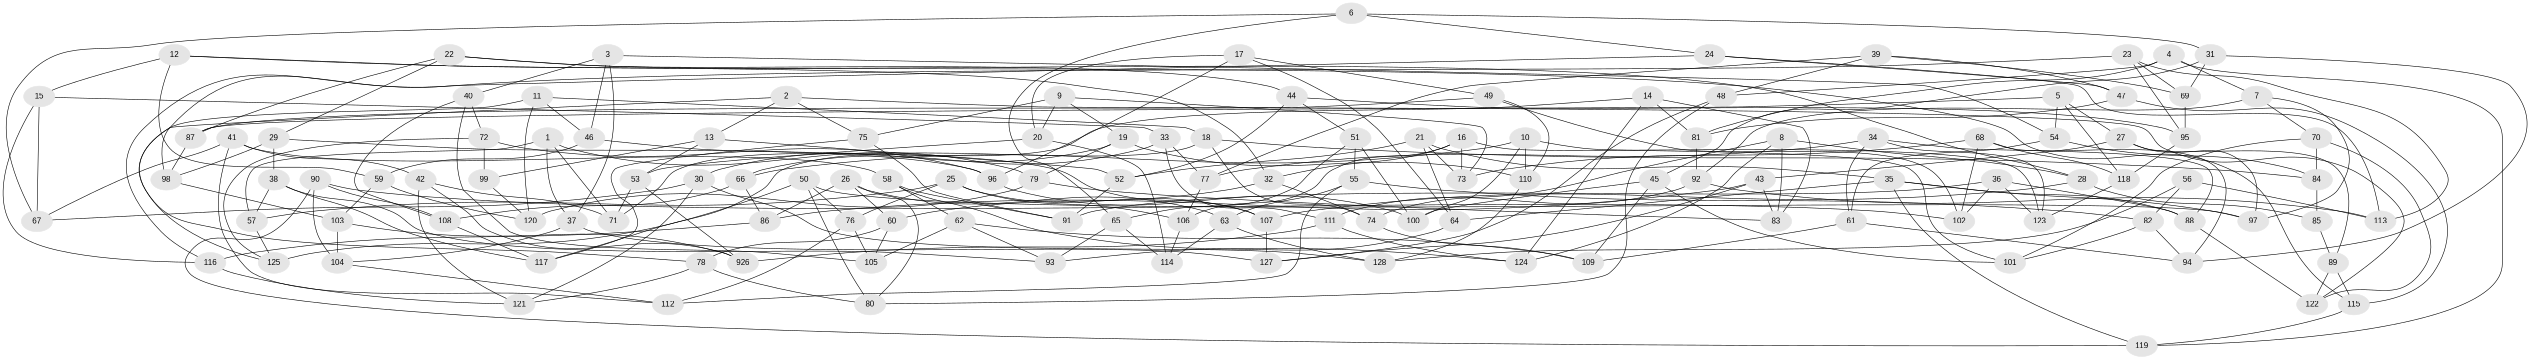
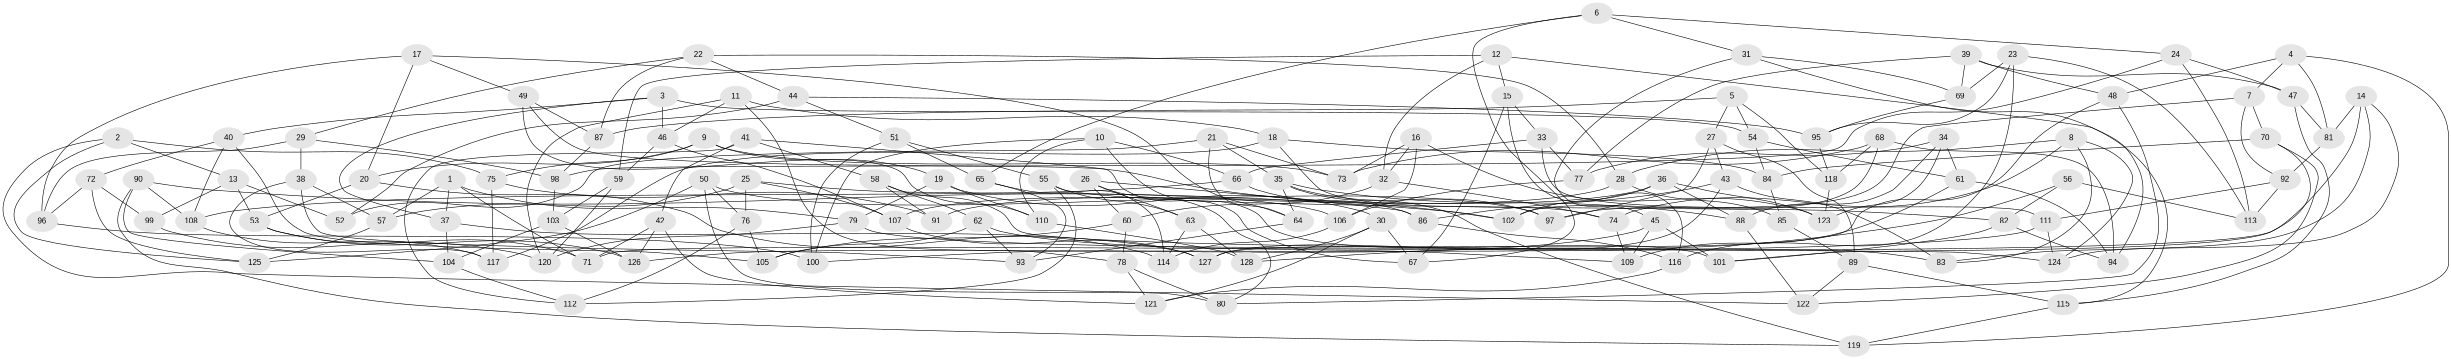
edge "52" -- "91": removed
node "926": label "926" -> "126"
